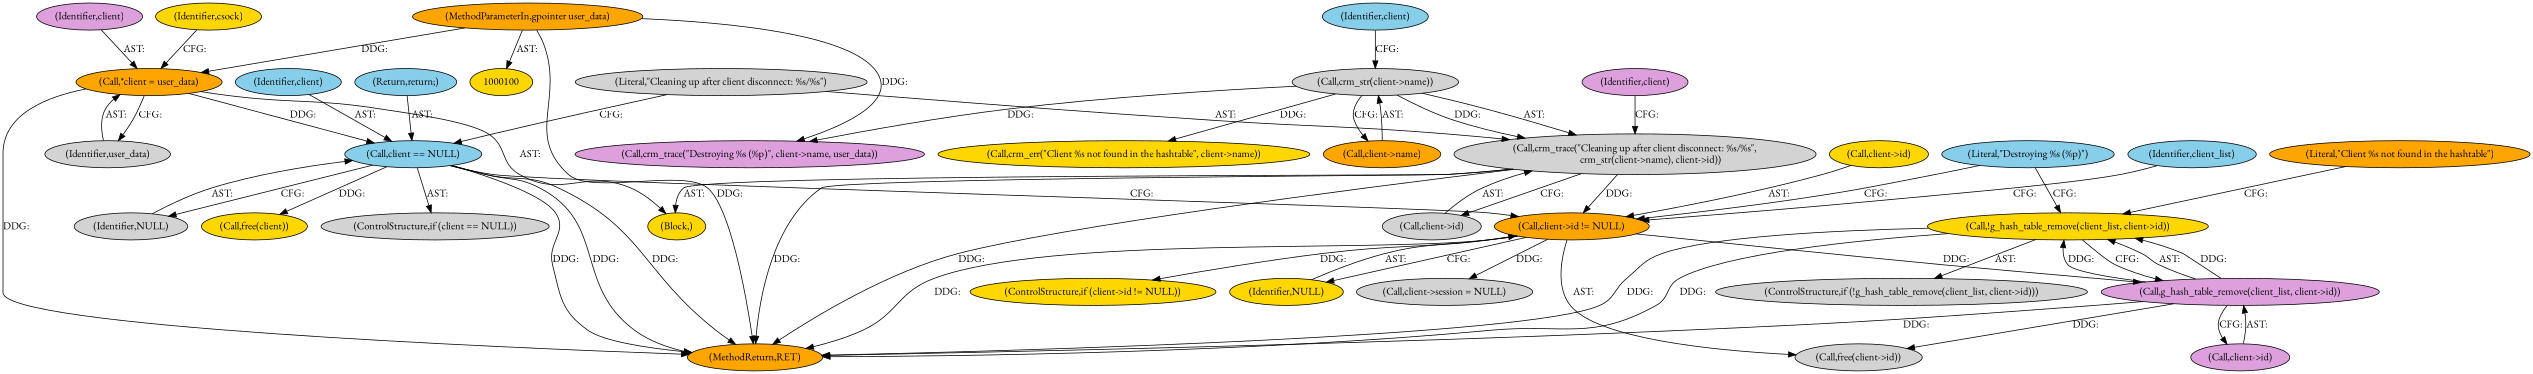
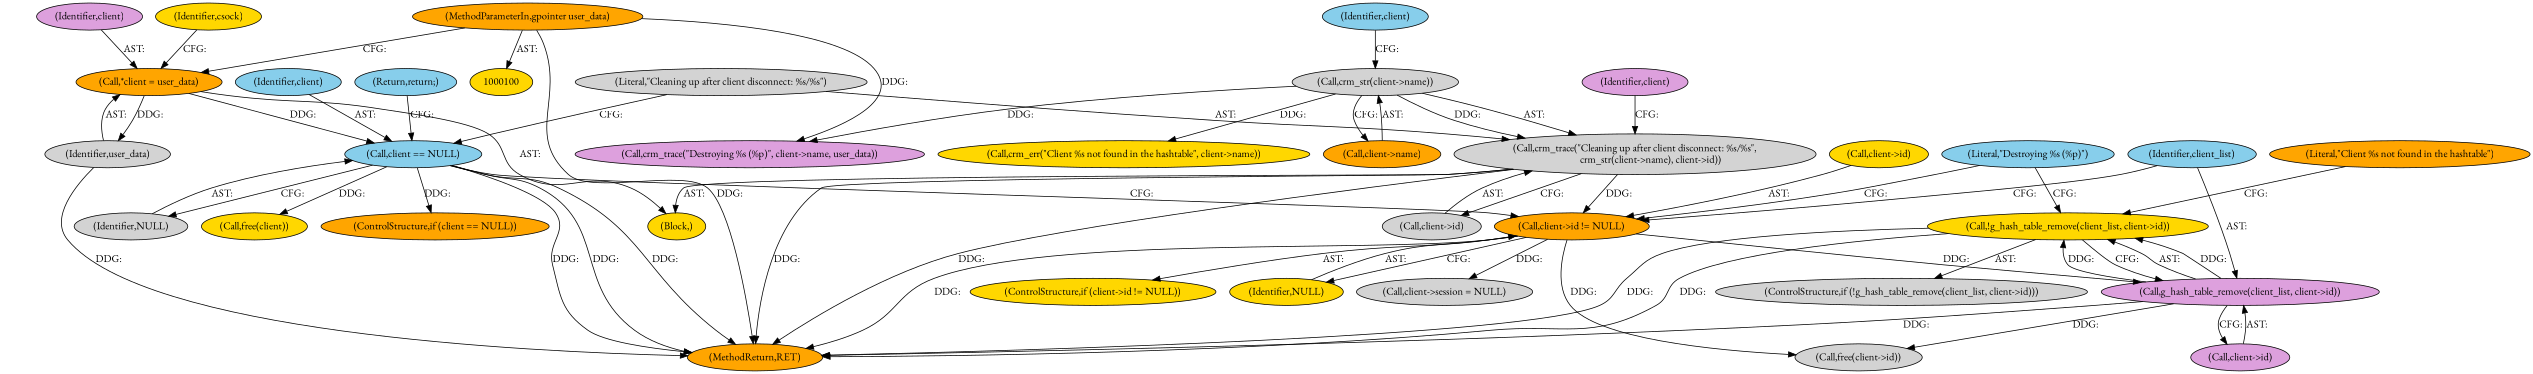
edge "(MethodParameterIn,gpointer user_data)" -> "(Call,*client = user_data)": label "DDG: " -> "CFG: "
edge "(Call,*client = user_data)" -> "(Identifier,user_data)": label "CFG: " -> "DDG: "
edge "(Return,return;)" -> "(Call,client == NULL)": label "AST: " -> "CFG: "
edge "(Call,client == NULL)" -> "(ControlStructure,if (client == NULL))": label "AST: " -> "DDG: "
edge "(Identifier,client_list)" -> "(Call,g_hash_table_remove(client_list, client->id))": added, label "AST:"
node "(ControlStructure,if (client == NULL))": fillcolor lightgrey -> orange
edge "(Call,client->id != NULL)" -> "(ControlStructure,if (client->id != NULL))": label "DDG: " -> "AST: "
edge "(Call,client->id != NULL)" -> "(Call,free(client->id))": label "AST: " -> "DDG: "
edge "(Call,*client = user_data)" -> "(MethodReturn,RET)": now "(Identifier,user_data)" -> "(MethodReturn,RET)"
